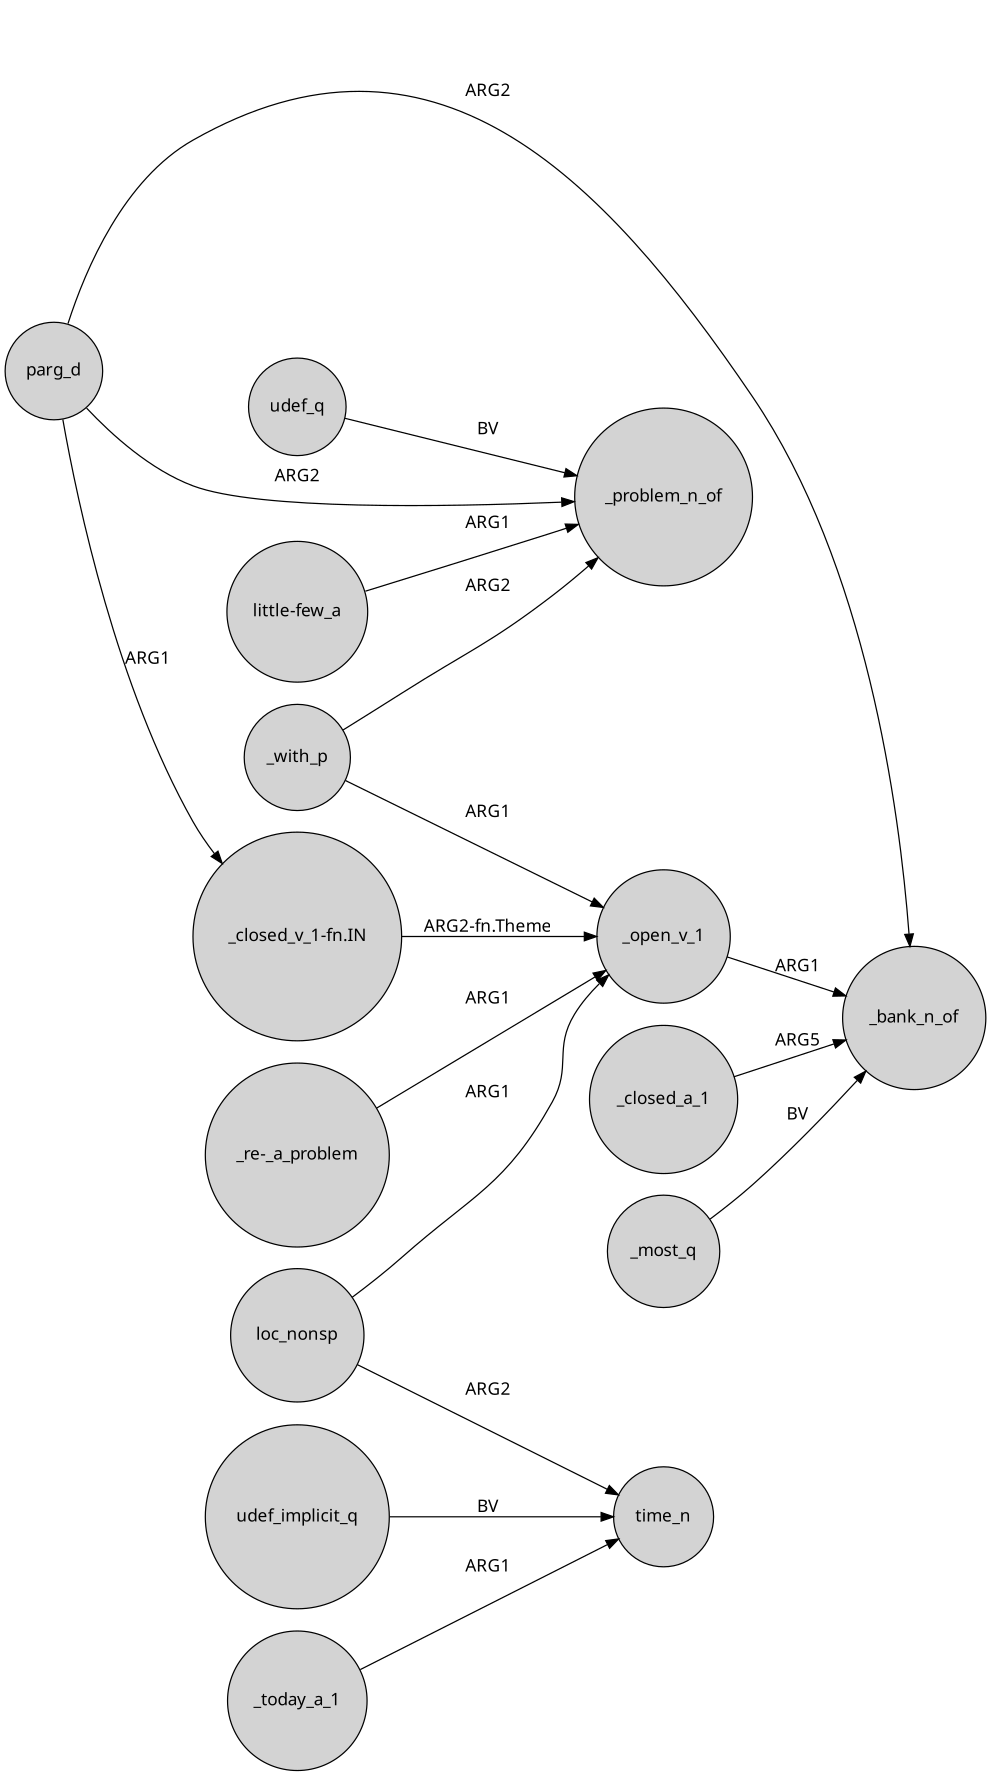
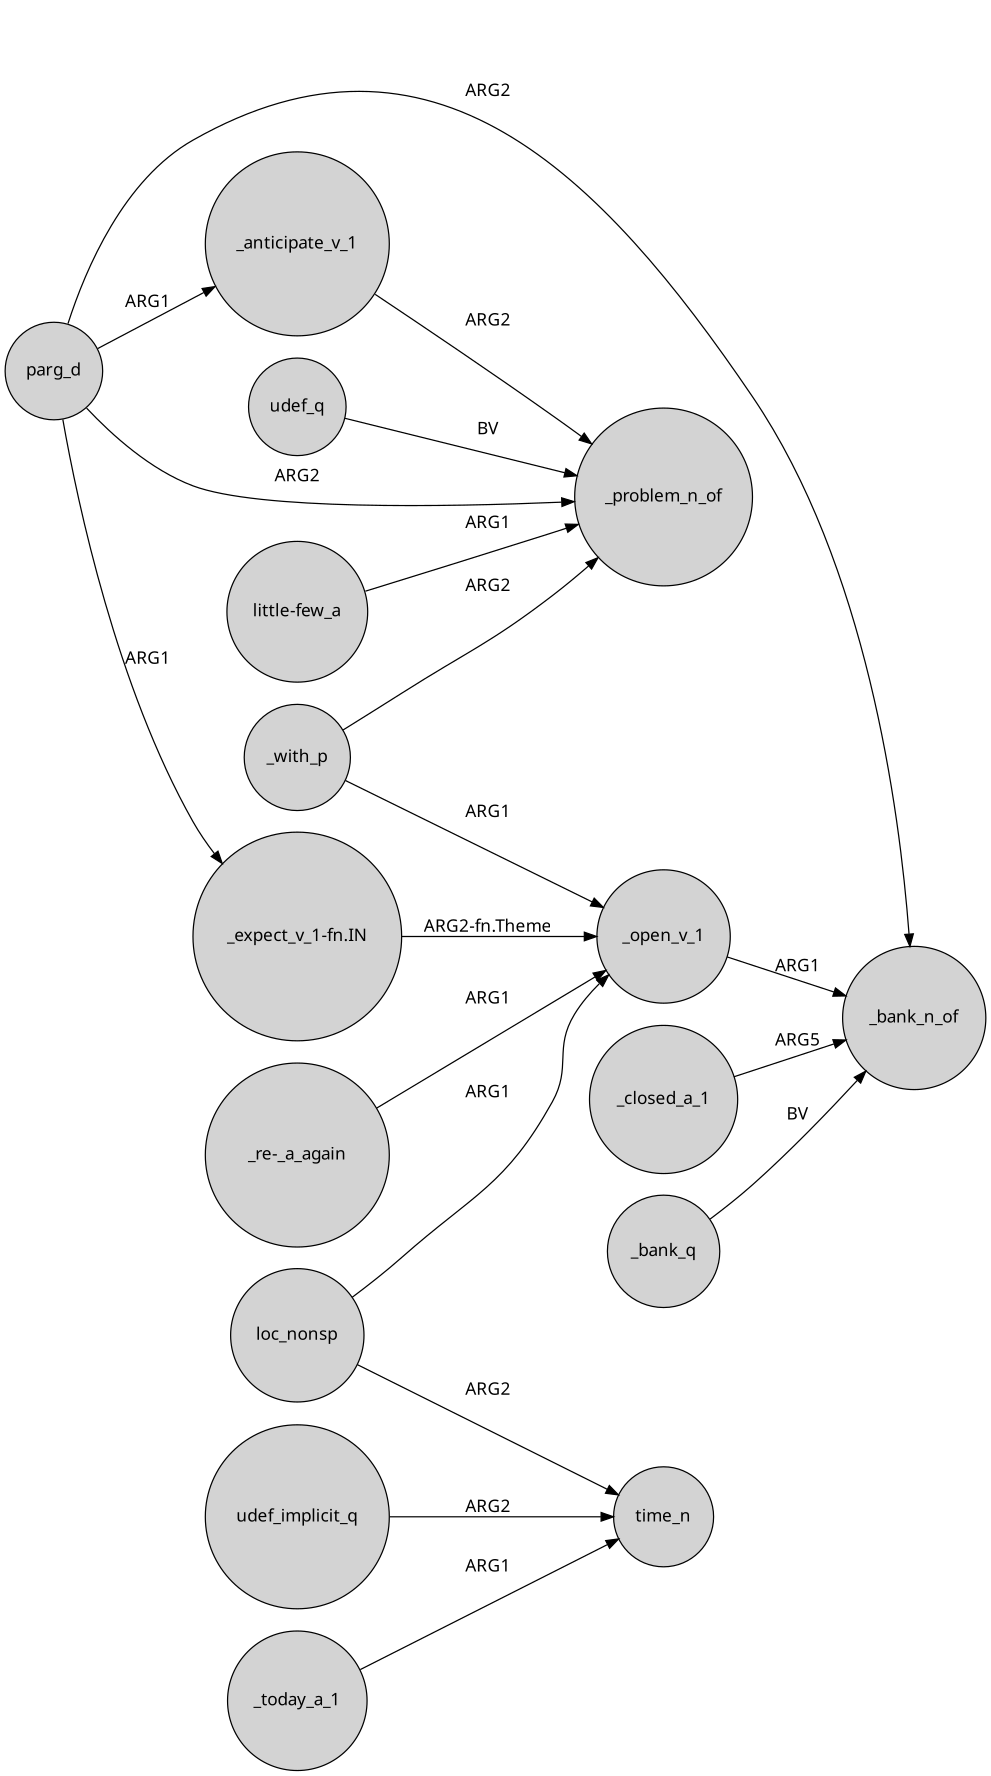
node "_anticipate_v_1": added
node "_closed_v_1-fn.IN": label "_closed_v_1-fn.IN" -> "_expect_v_1-fn.IN"
node "_re-_a_problem": label "_re-_a_problem" -> "_re-_a_again"
node "_most_q": label "_most_q" -> "_bank_q"
edge "udef_implicit_q" -> "time_n": label "BV" -> "ARG2"
